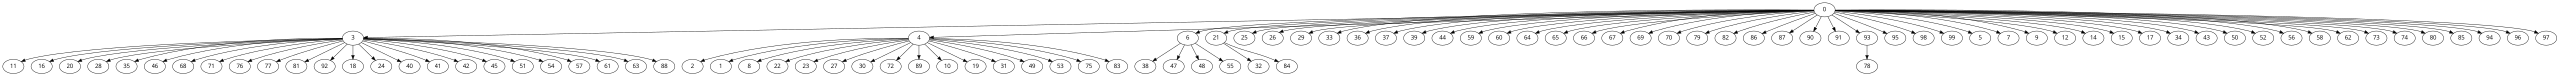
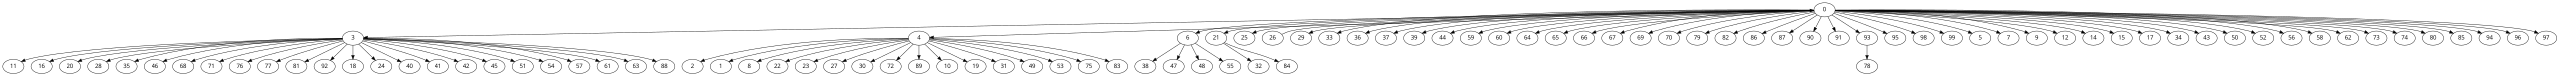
edge "0" -> "26": reversed
